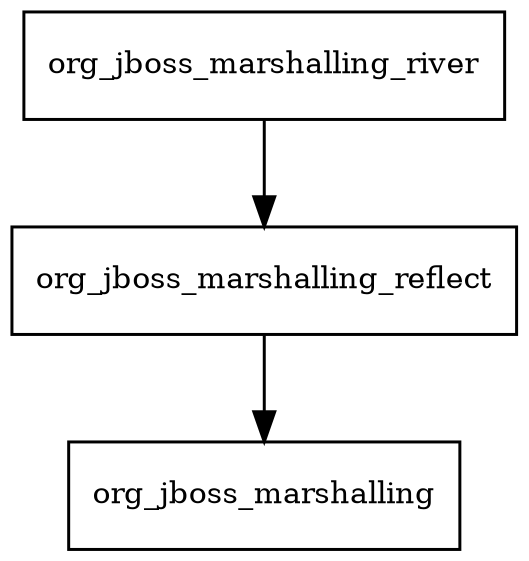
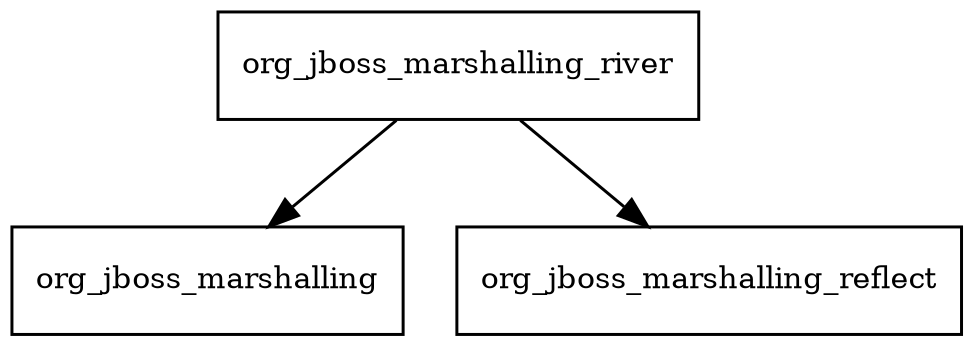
edge "org_jboss_marshalling_reflect" -> "org_jboss_marshalling": now "org_jboss_marshalling_river" -> "org_jboss_marshalling"
